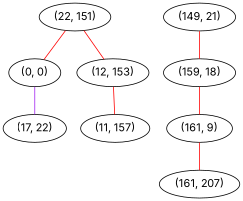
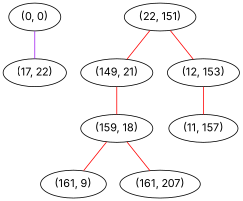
edge "(22, 151)" -- "(0, 0)": now "(22, 151)" -- "(149, 21)"
edge "(161, 9)" -- "(161, 207)": now "(159, 18)" -- "(161, 207)"
